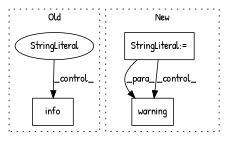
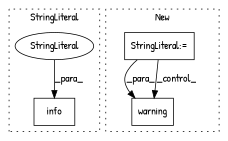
cluster "Old": label "Old" -> "StringLiteral"
edge "StringLiteral" -> "info": label "_control_" -> "_para_"
